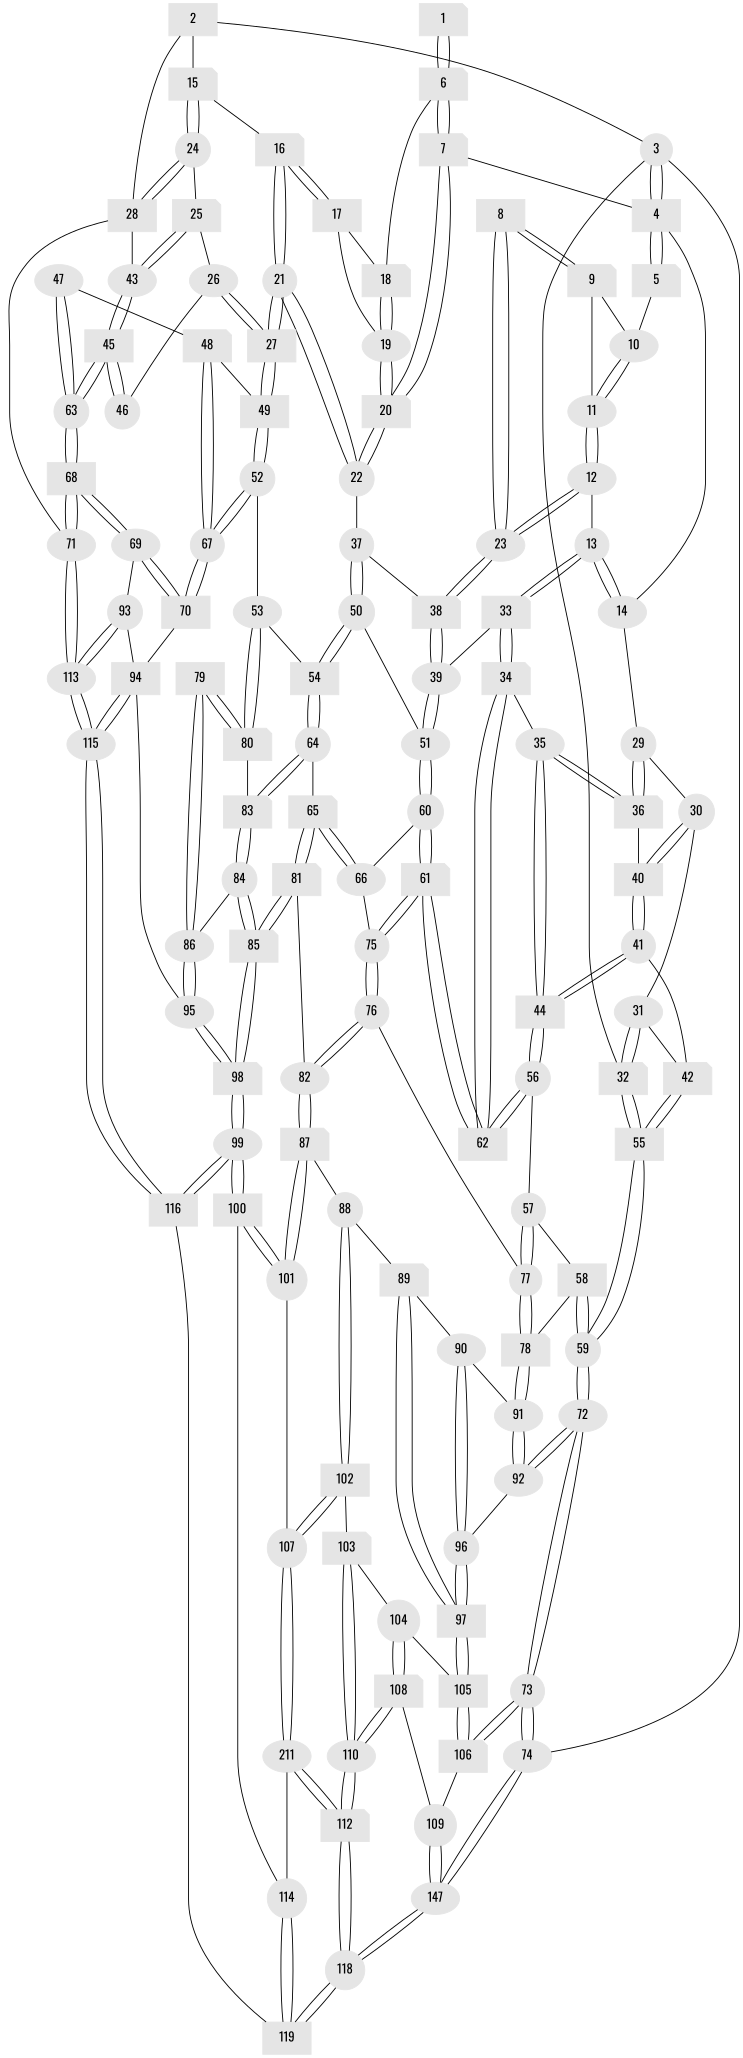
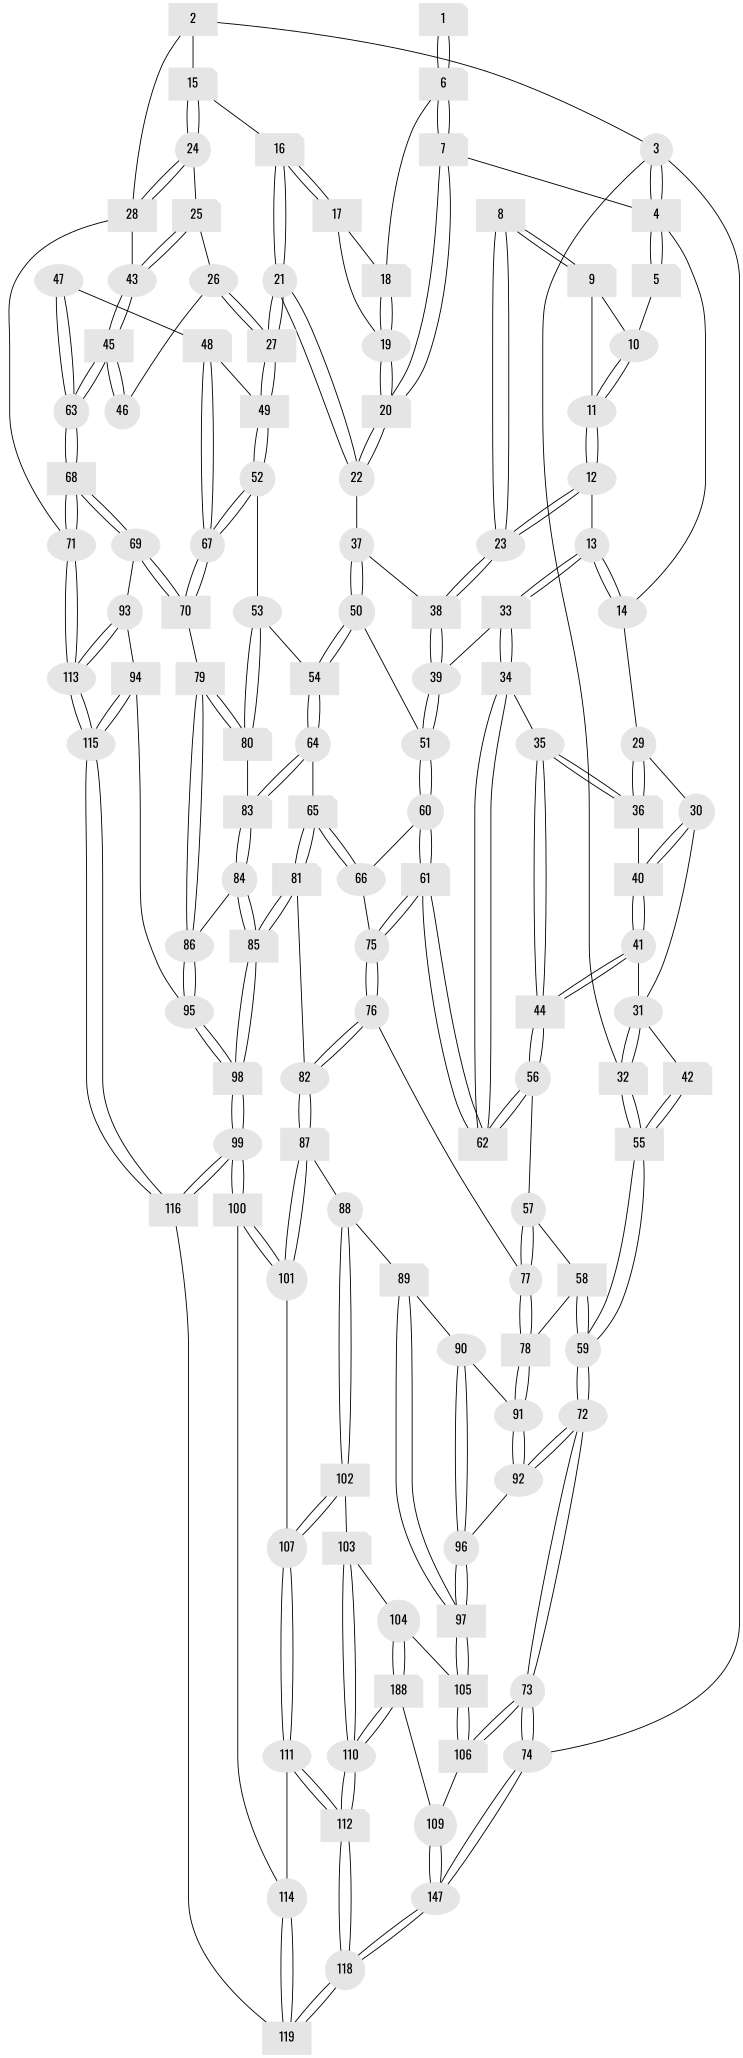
edge "70" -- "94": now "70" -- "79"
edge "41" -- "42": now "41" -- "31"
node "108": label "108" -> "188"
node "211": label "211" -> "111"
